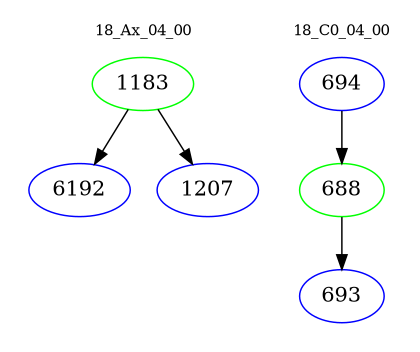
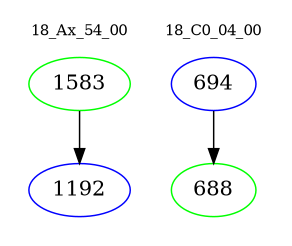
cluster "18_Ax_04_00": label "18_Ax_04_00" -> "18_Ax_54_00"
node "1183": label "1183" -> "1583"
node "6192": label "6192" -> "1192"
node "1207": removed
node "693": removed
